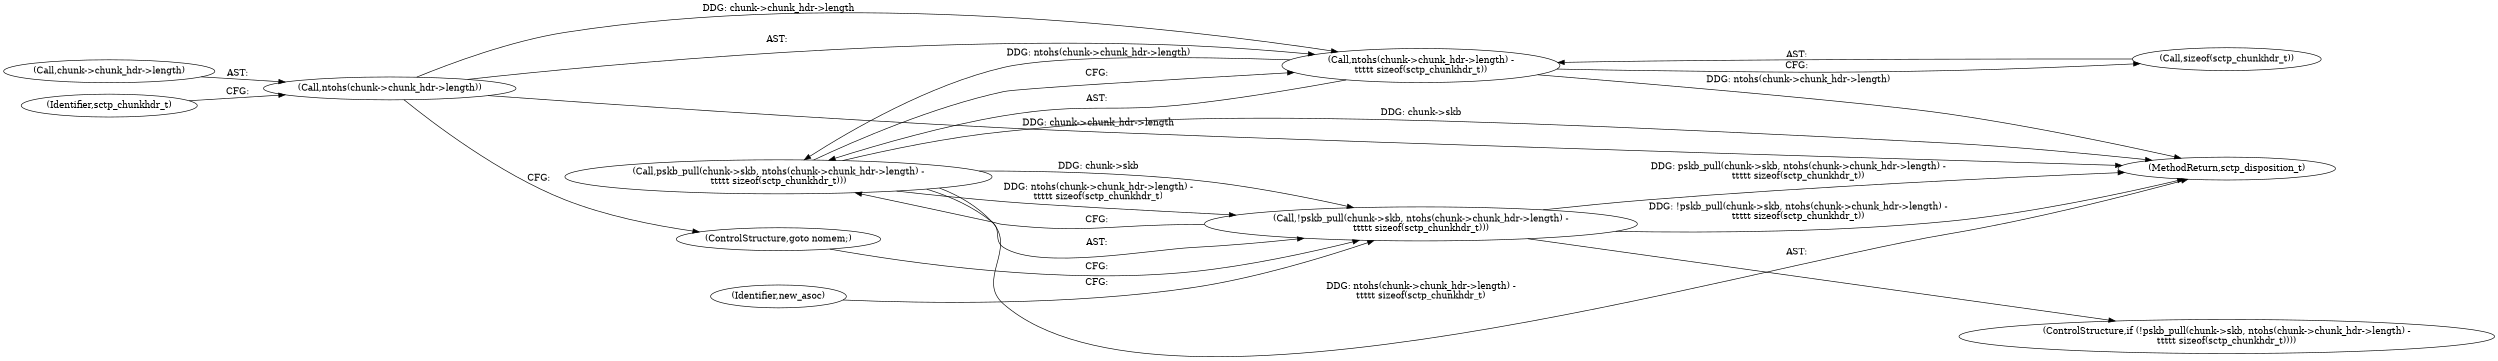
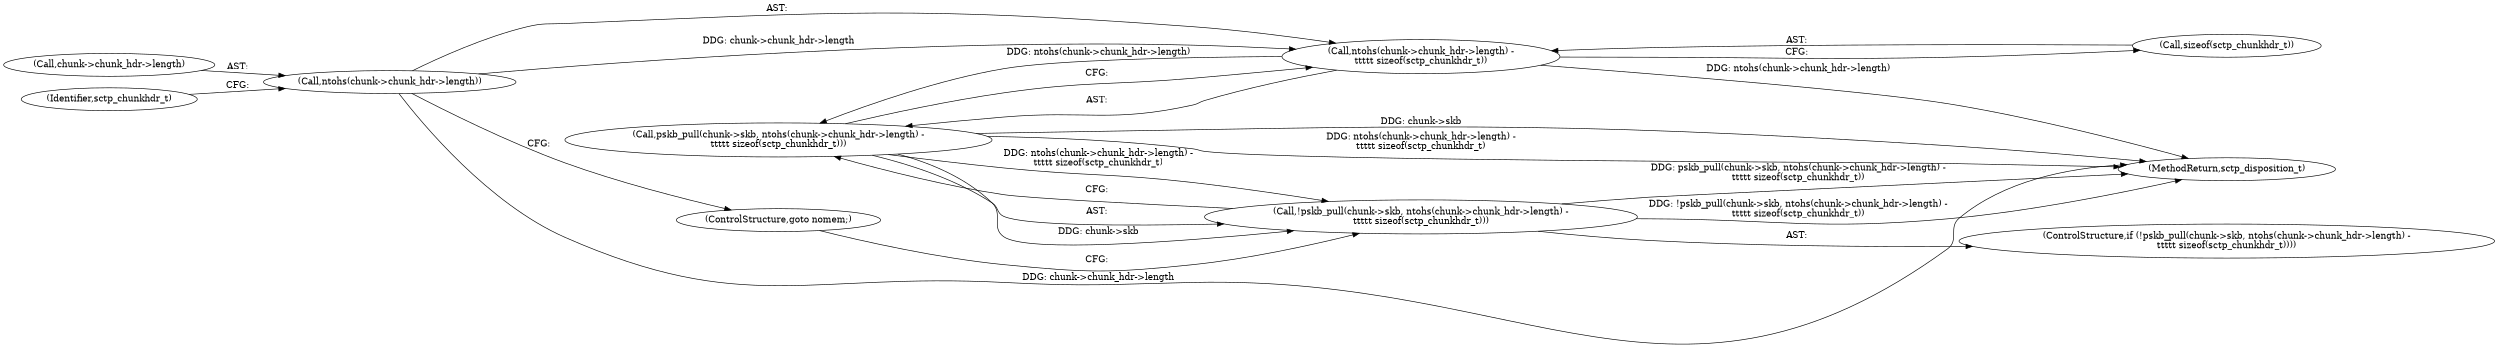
node "(Identifier,new_asoc)": removed
